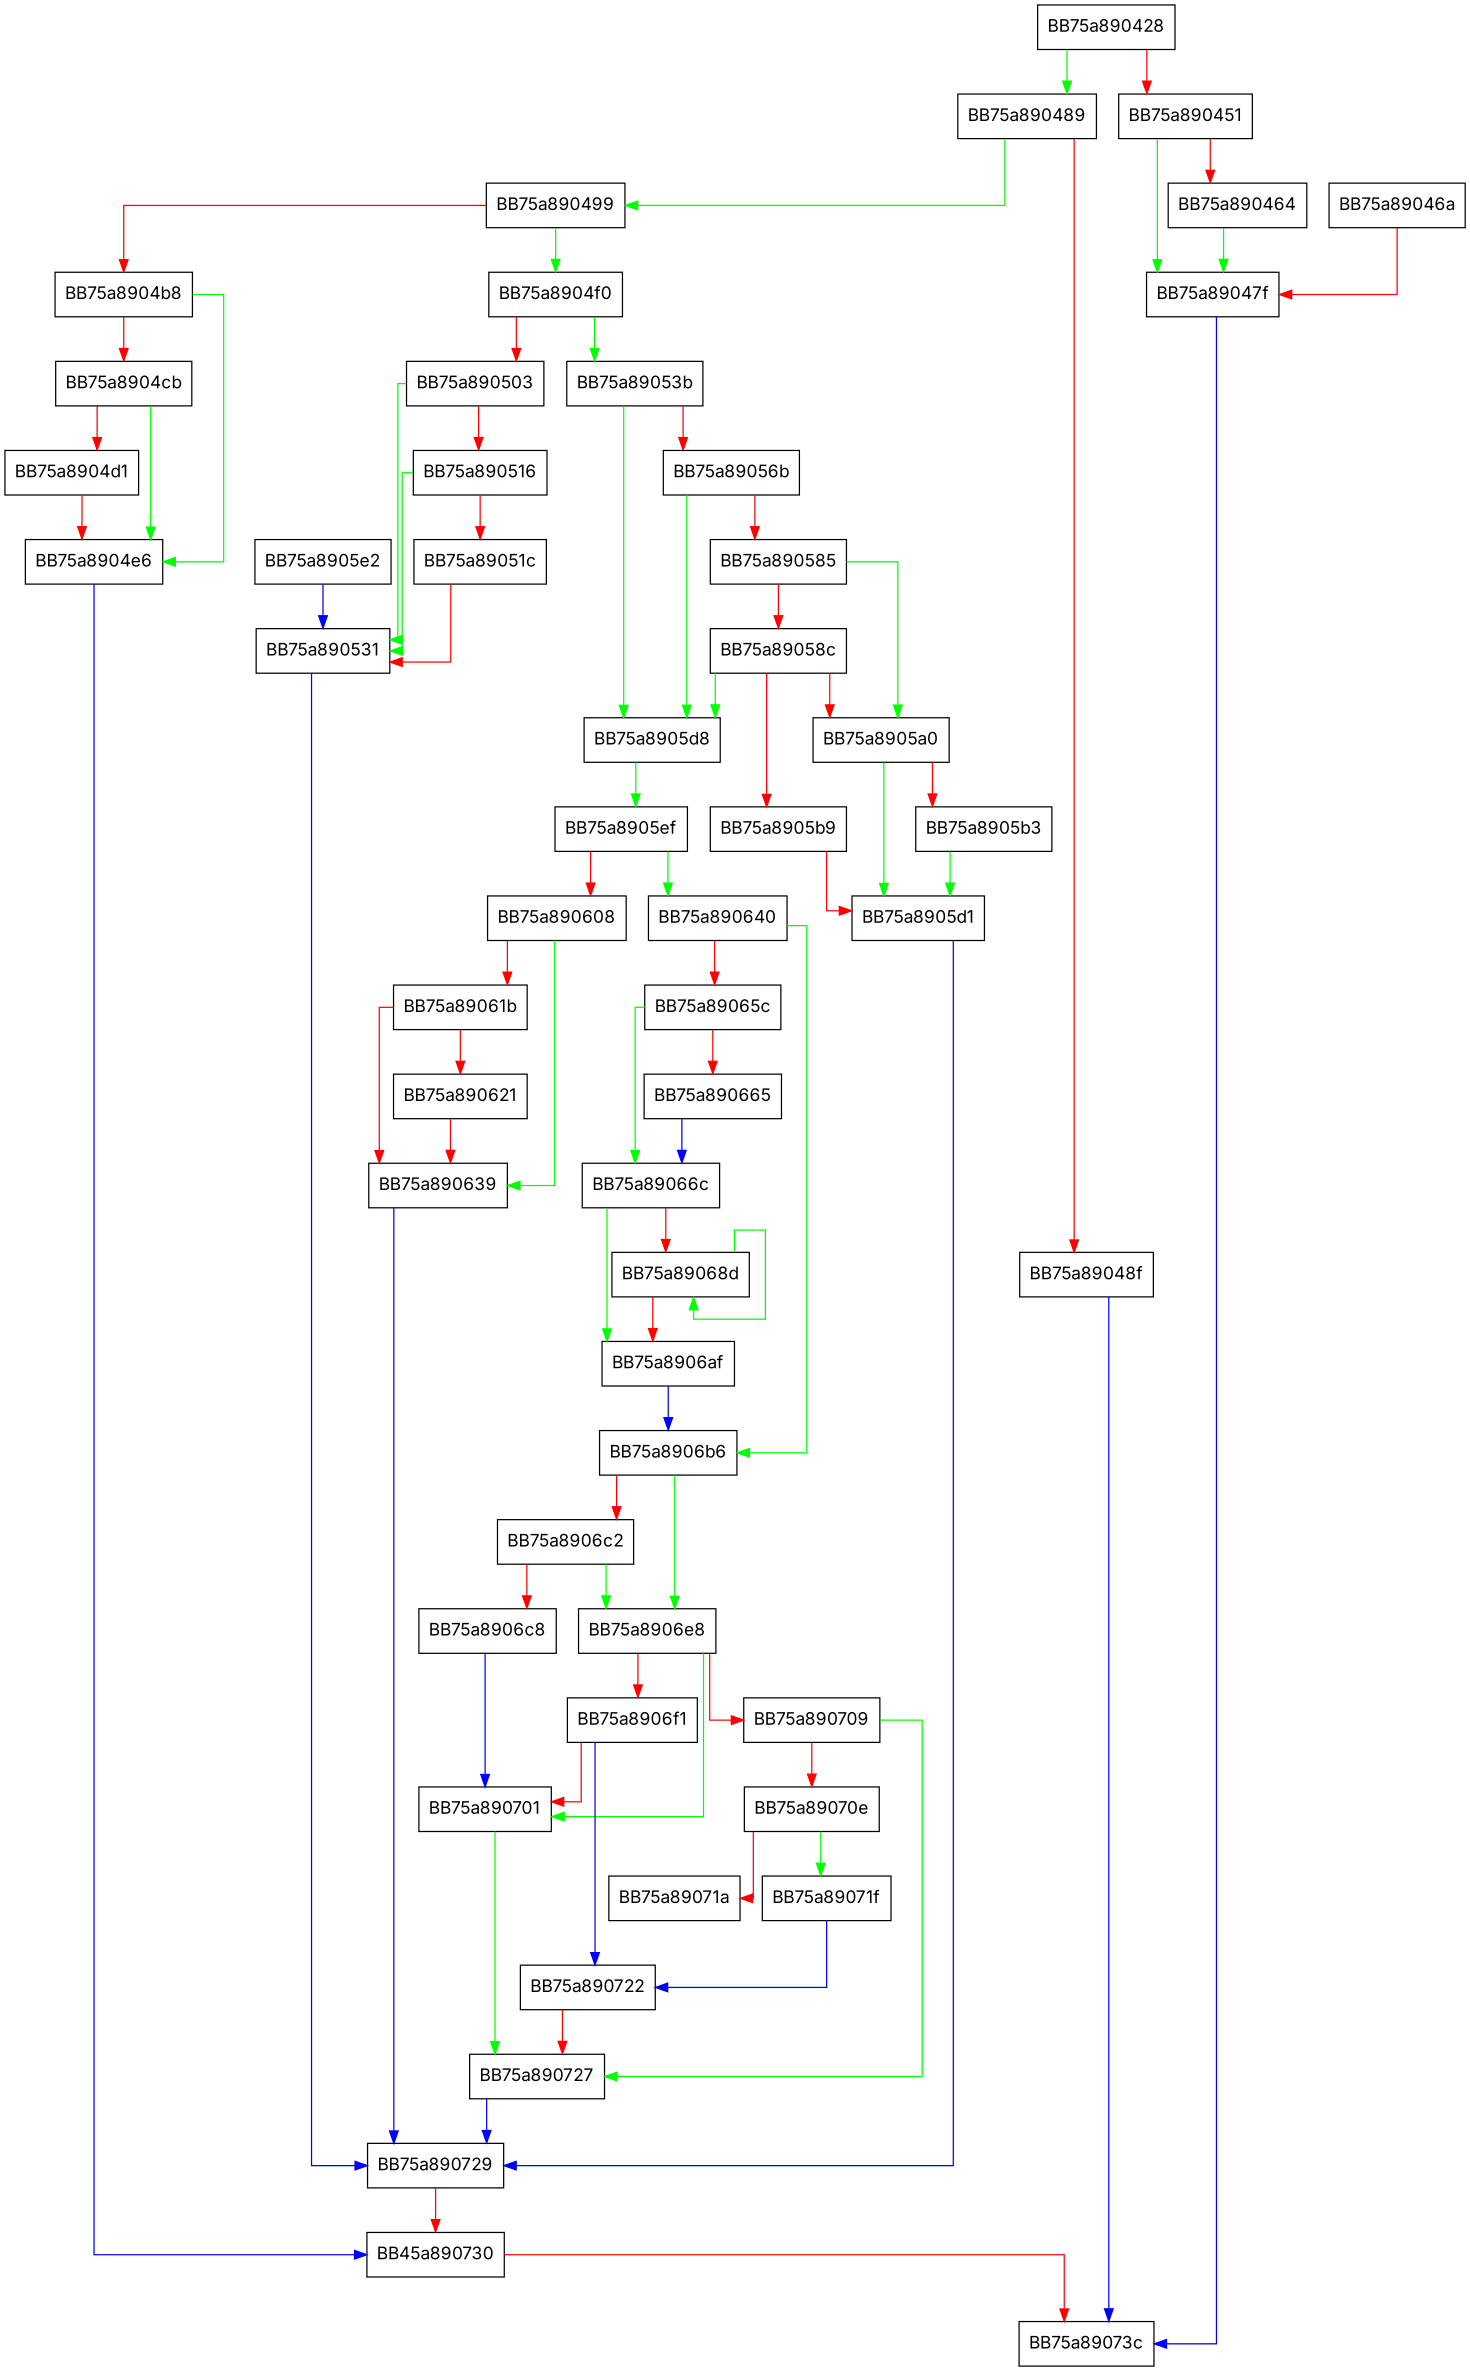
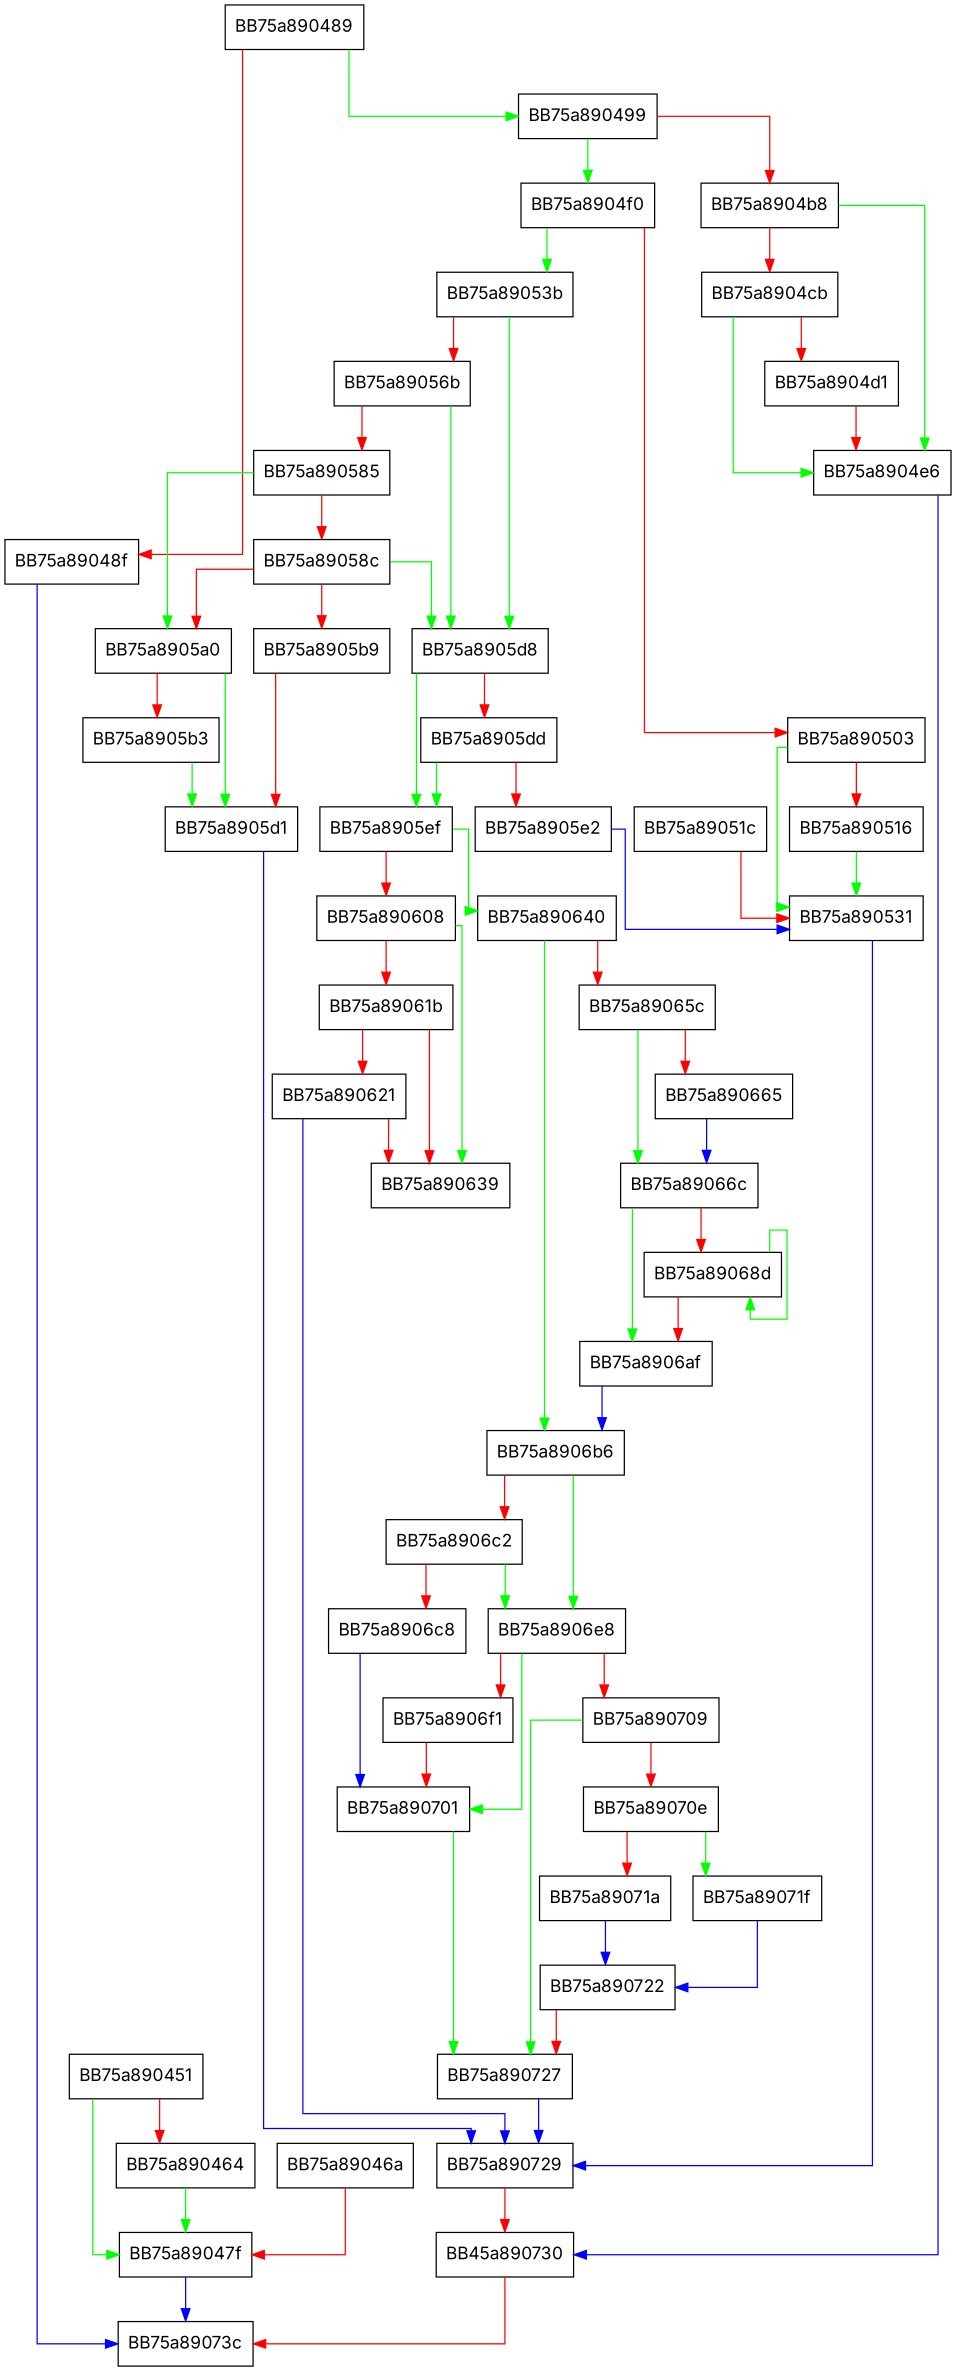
node "BB75a890428": removed
edge "BB75a890516" -> "BB75a89051c": removed
node "BB75a8905dd": added
edge "BB75a890639" -> "BB75a890729": now "BB75a890621" -> "BB75a890729"
edge "BB75a8906f1" -> "BB75a890722": now "BB75a89071a" -> "BB75a890722"
